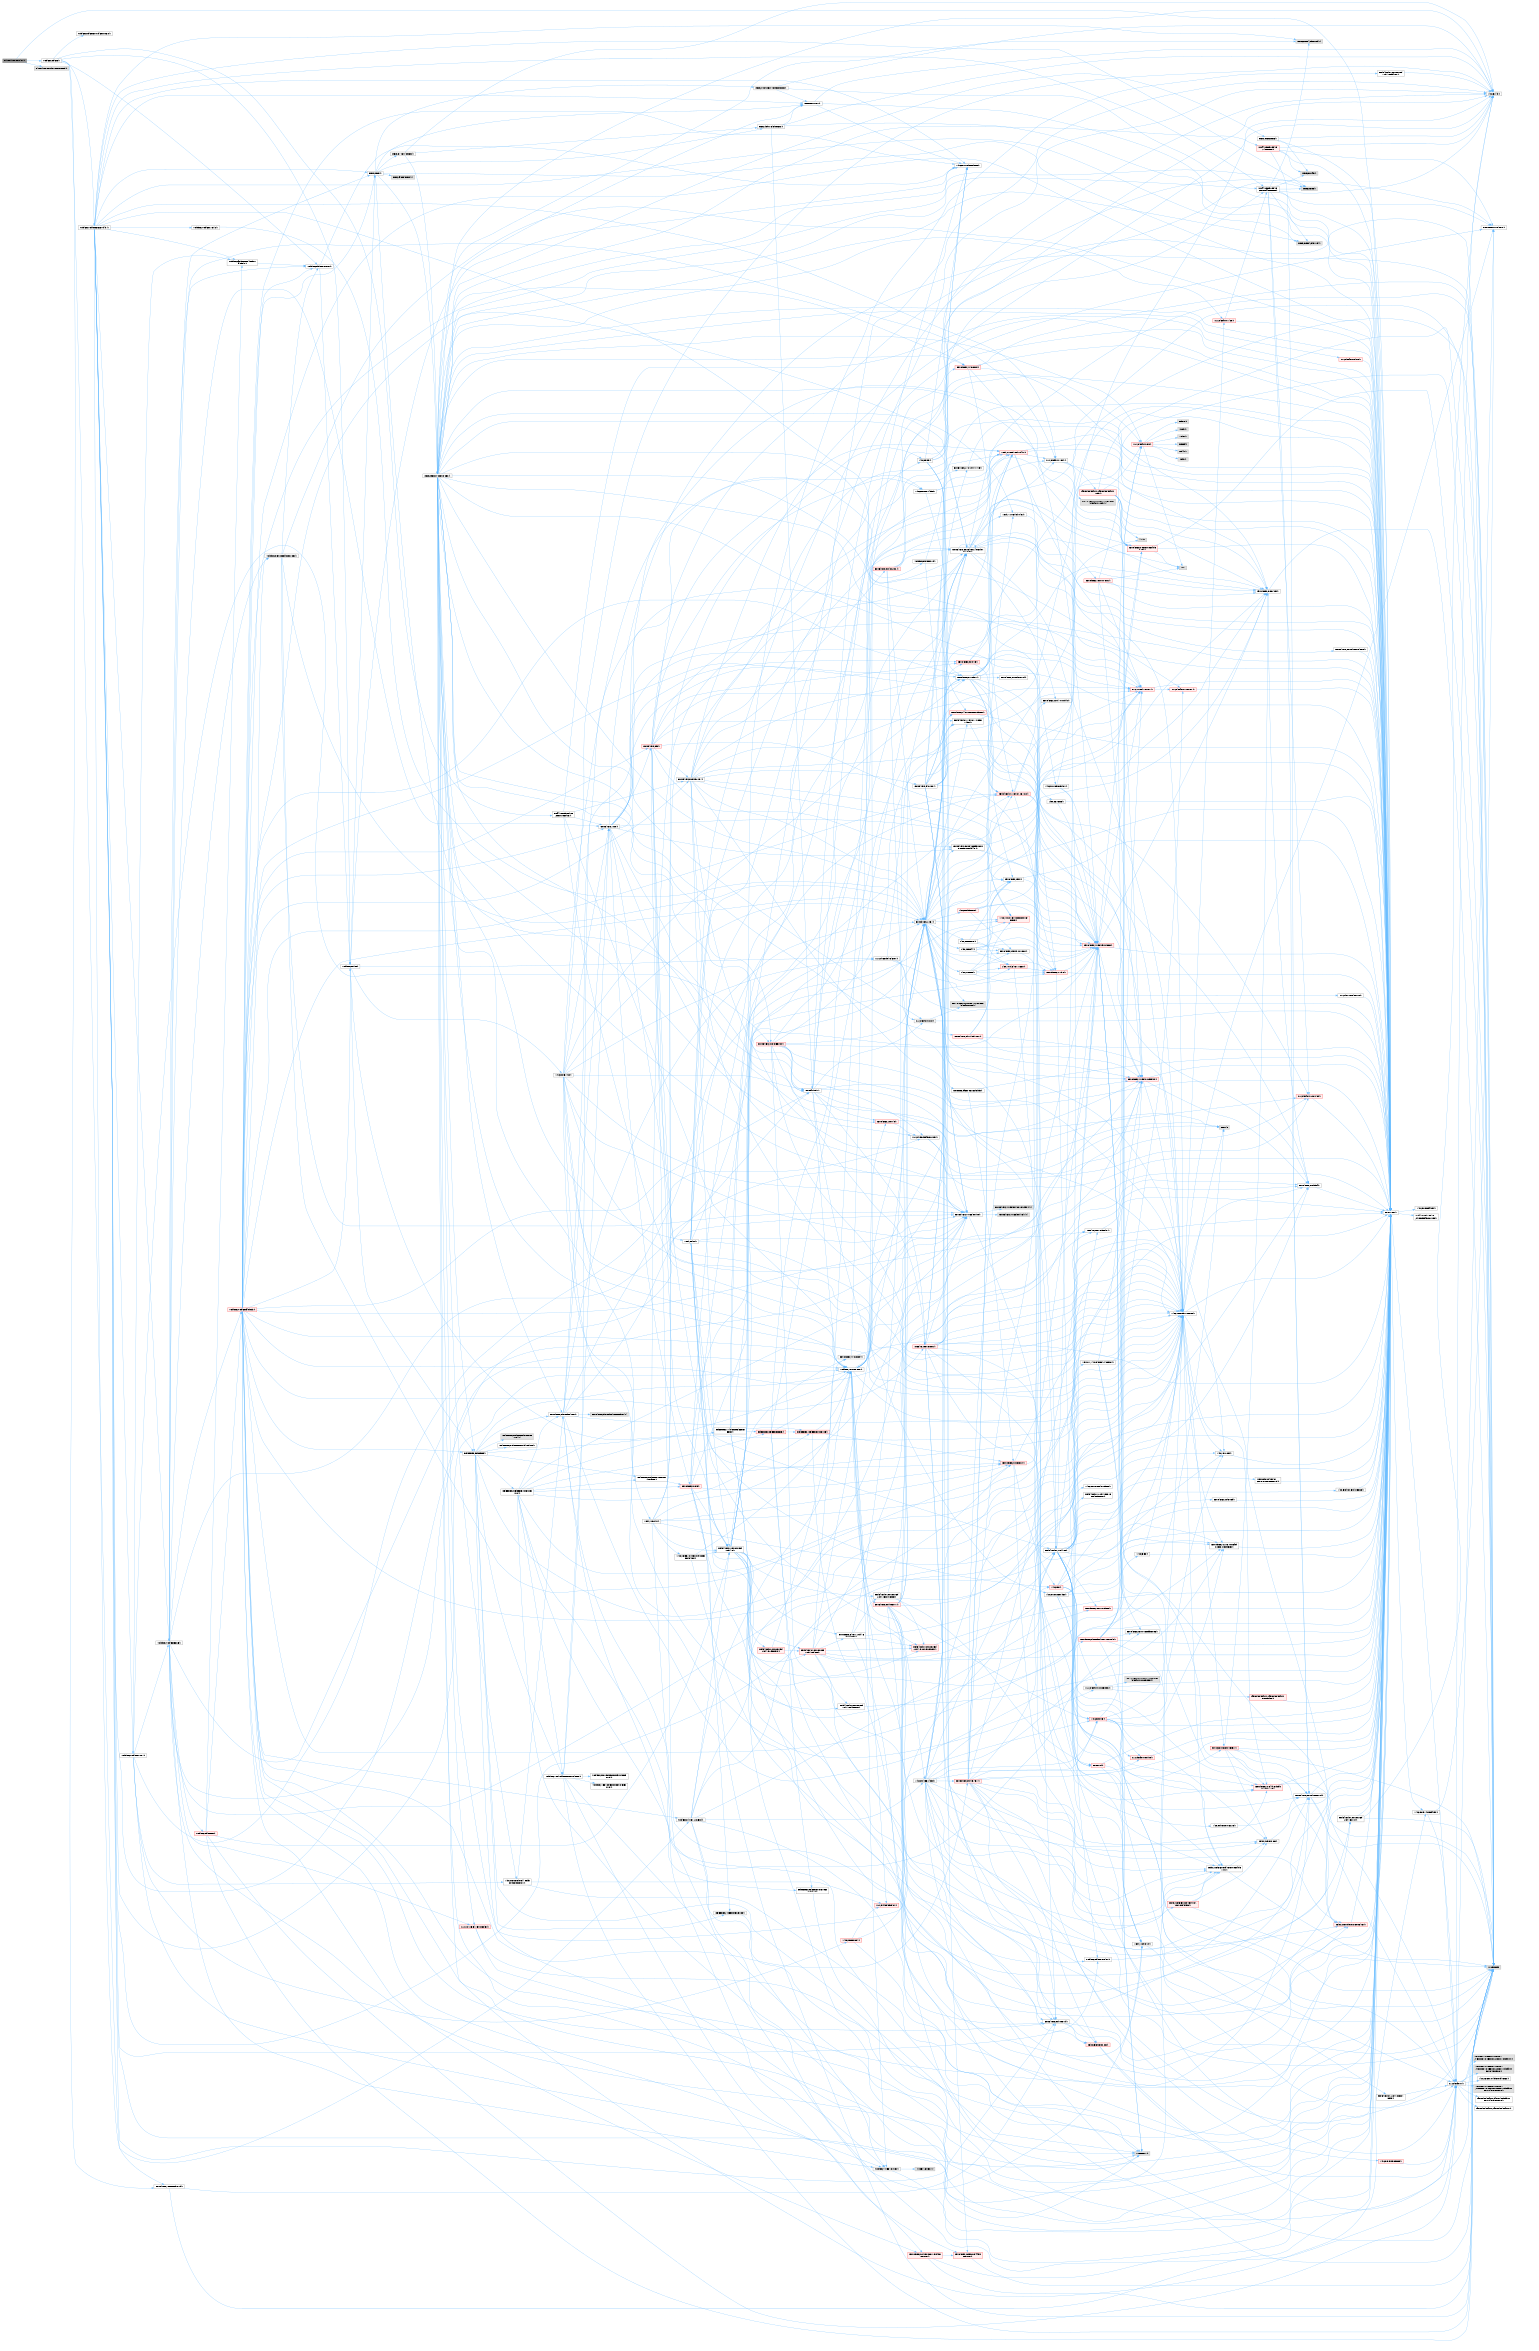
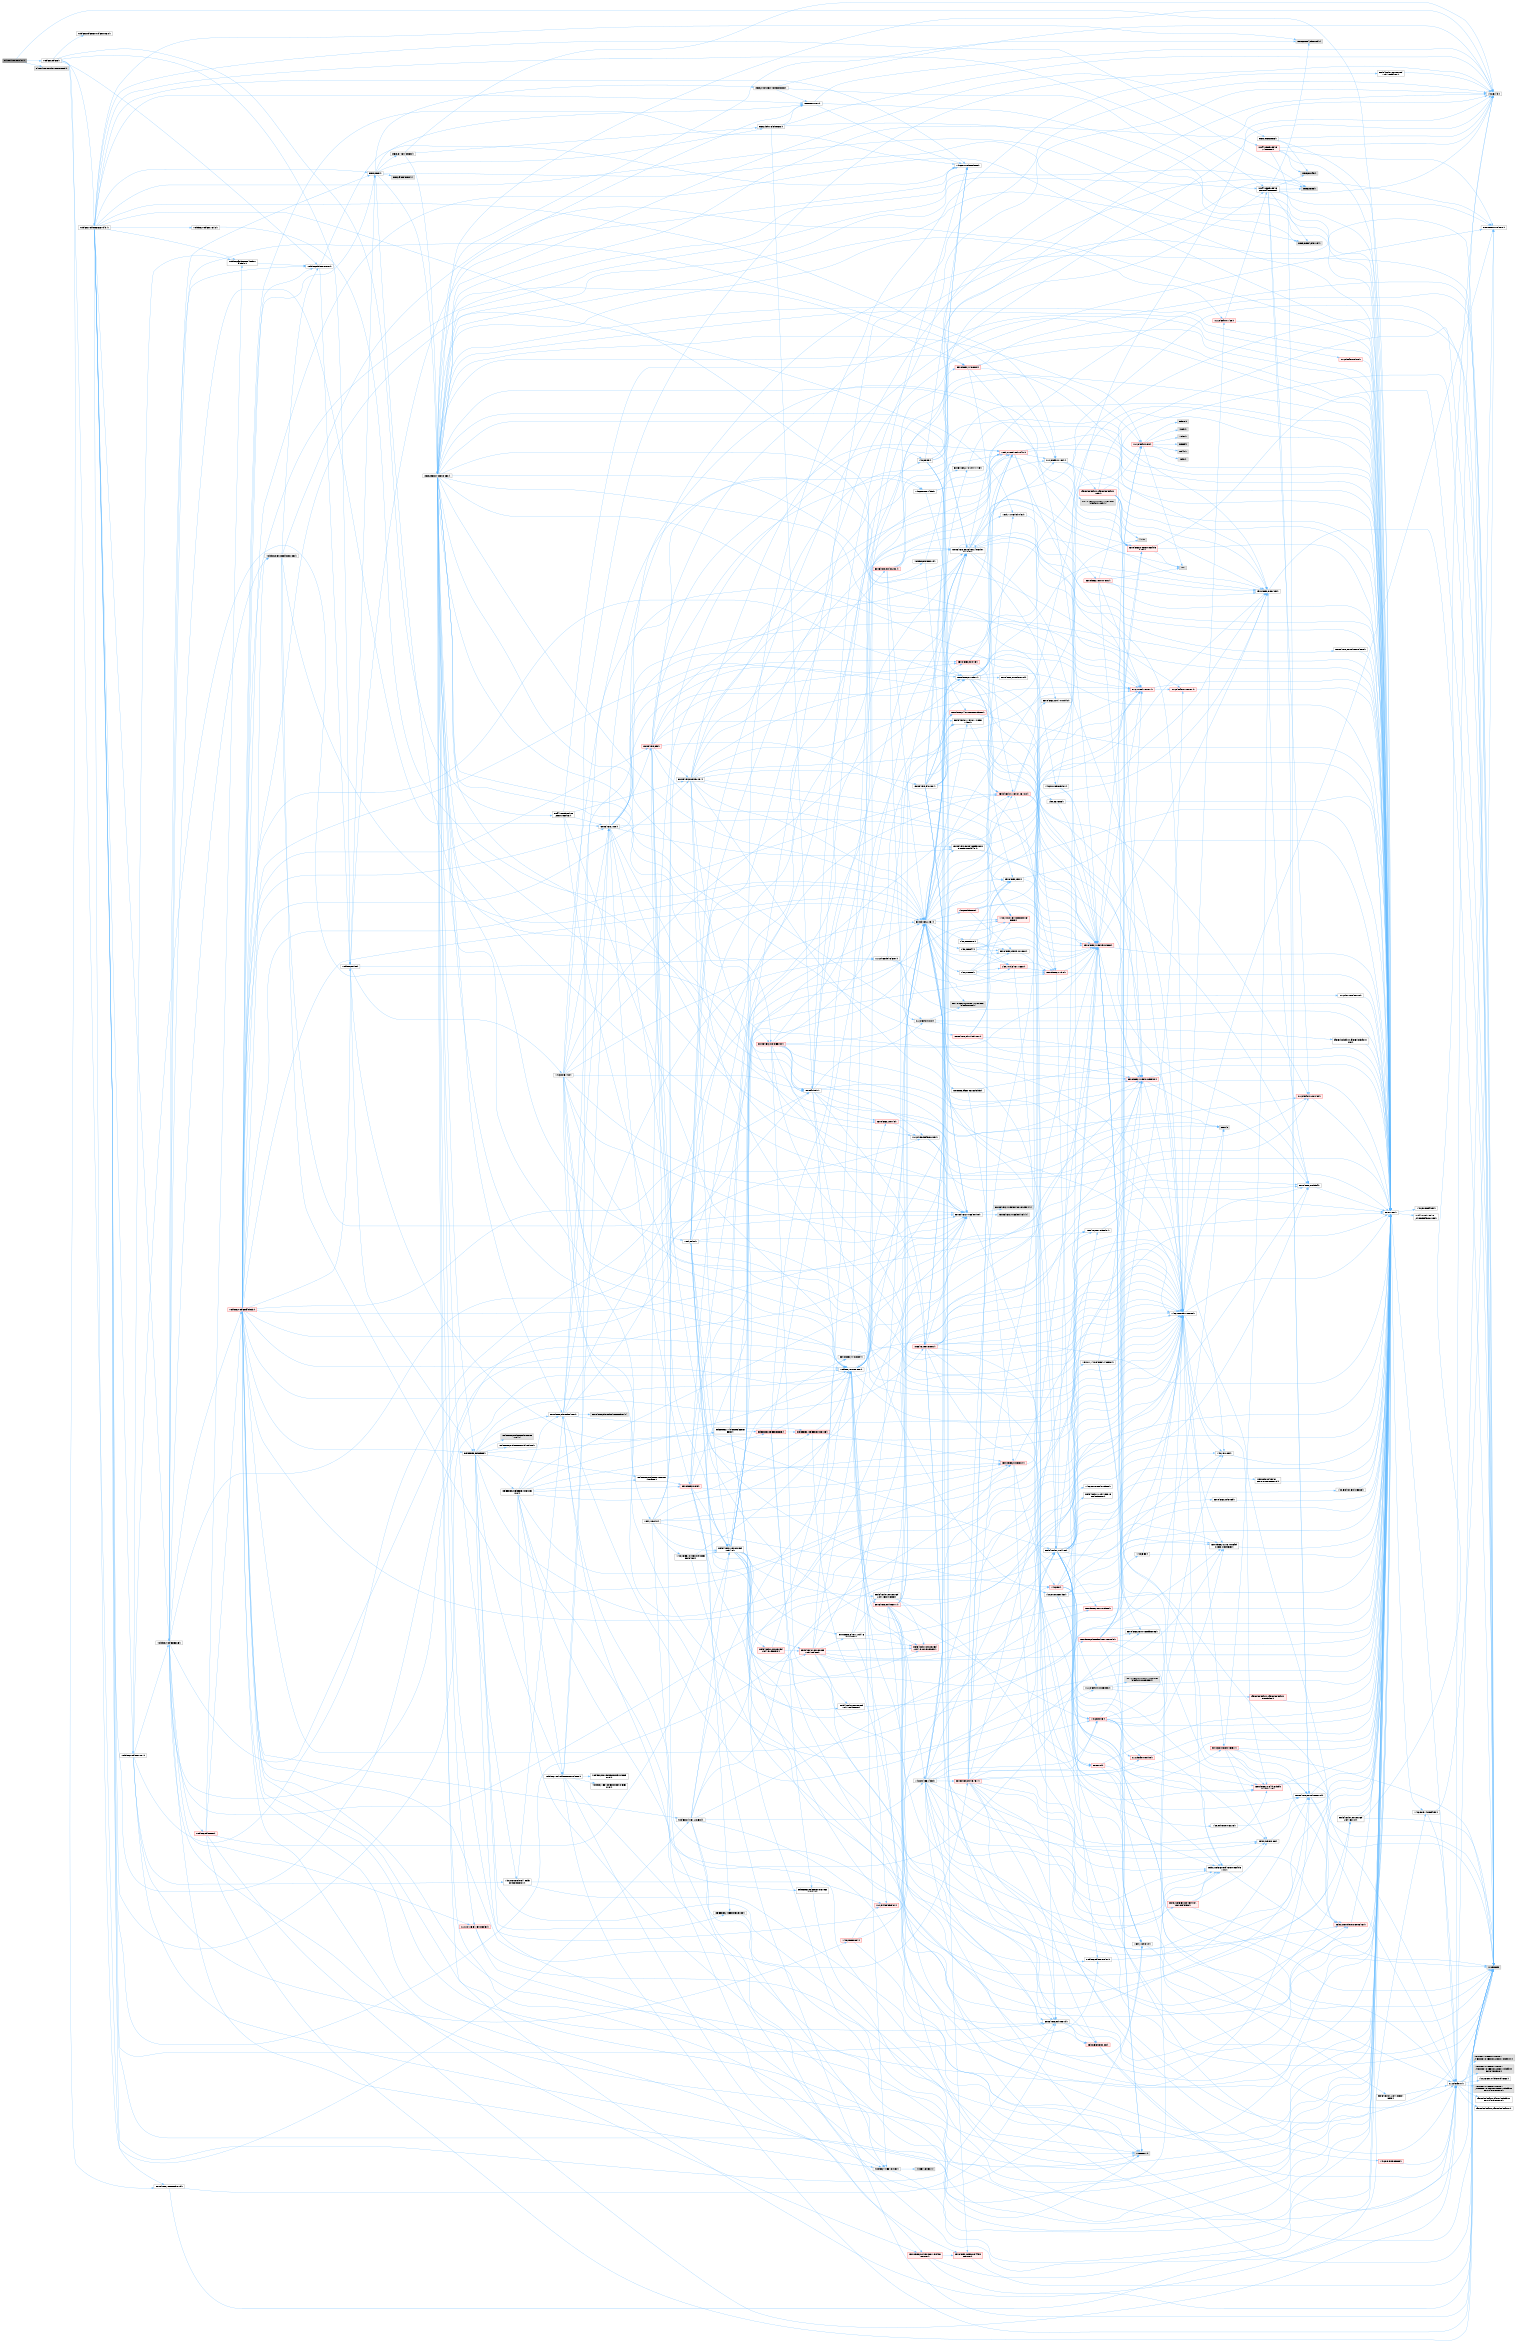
node "GenericPlatform/GenericPlatform TLS.h": added
